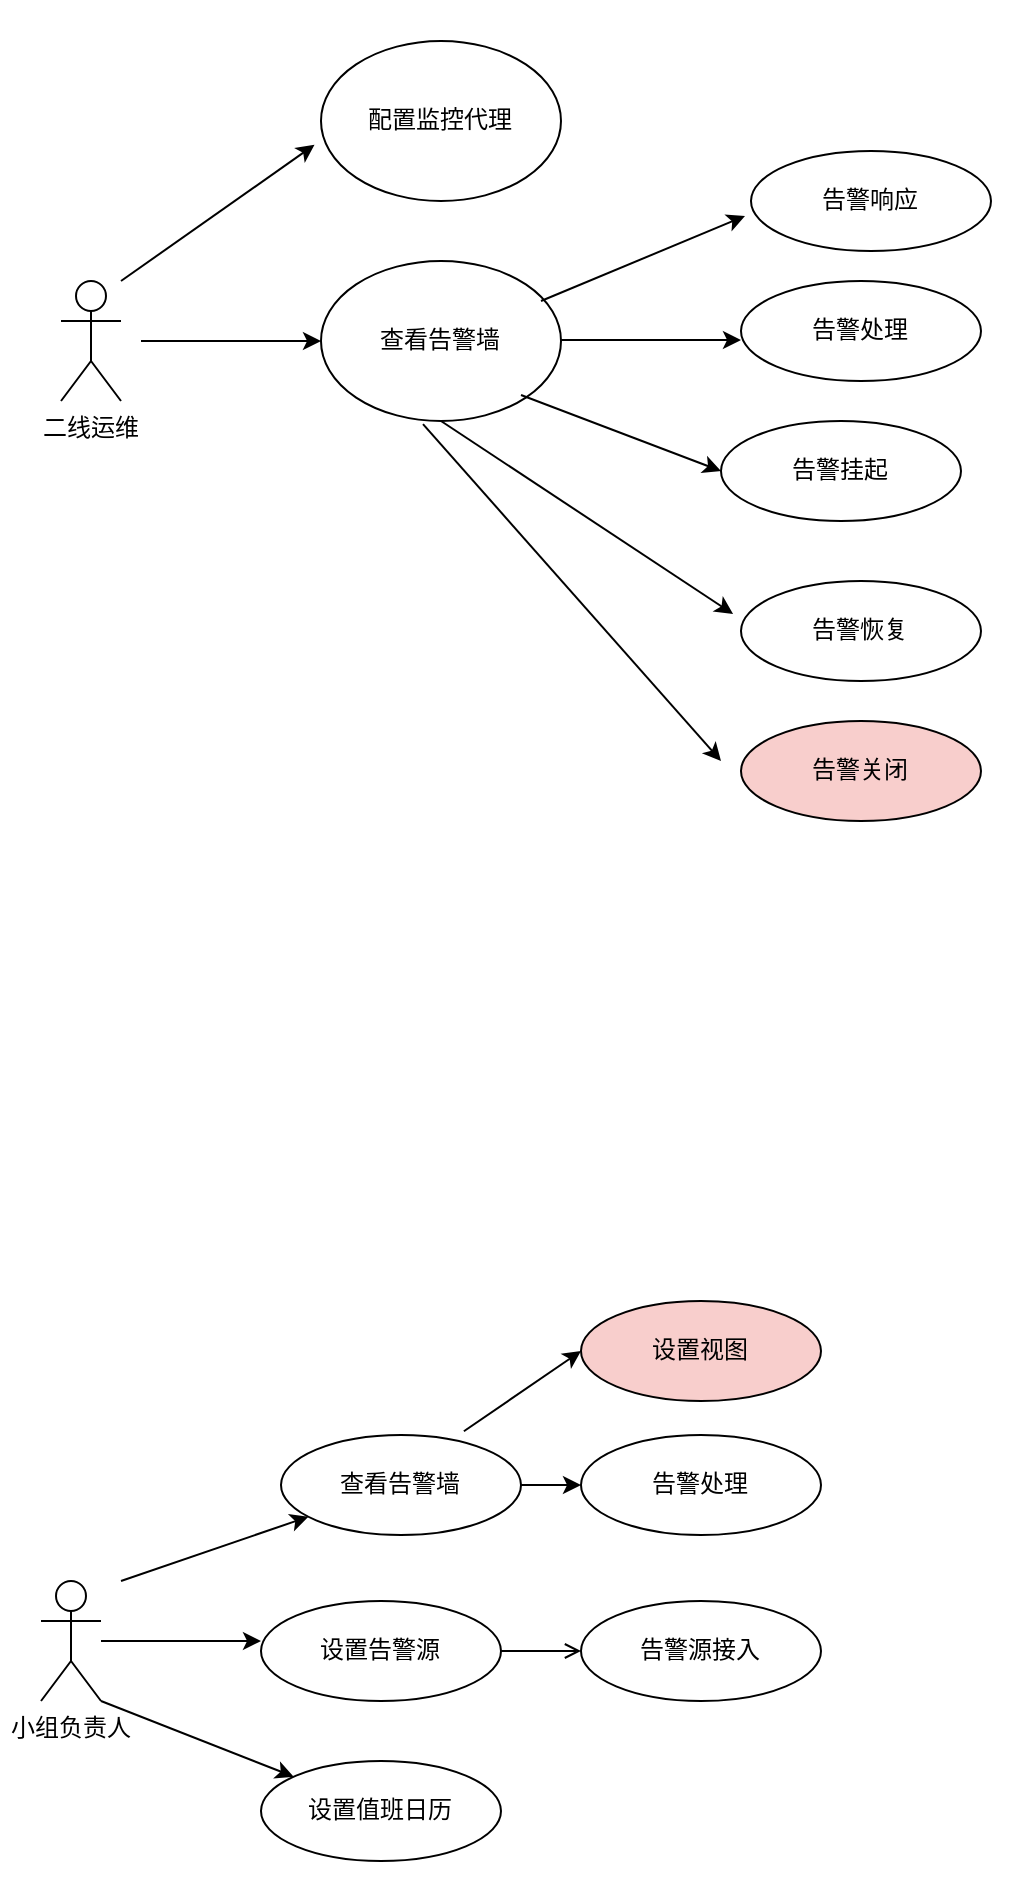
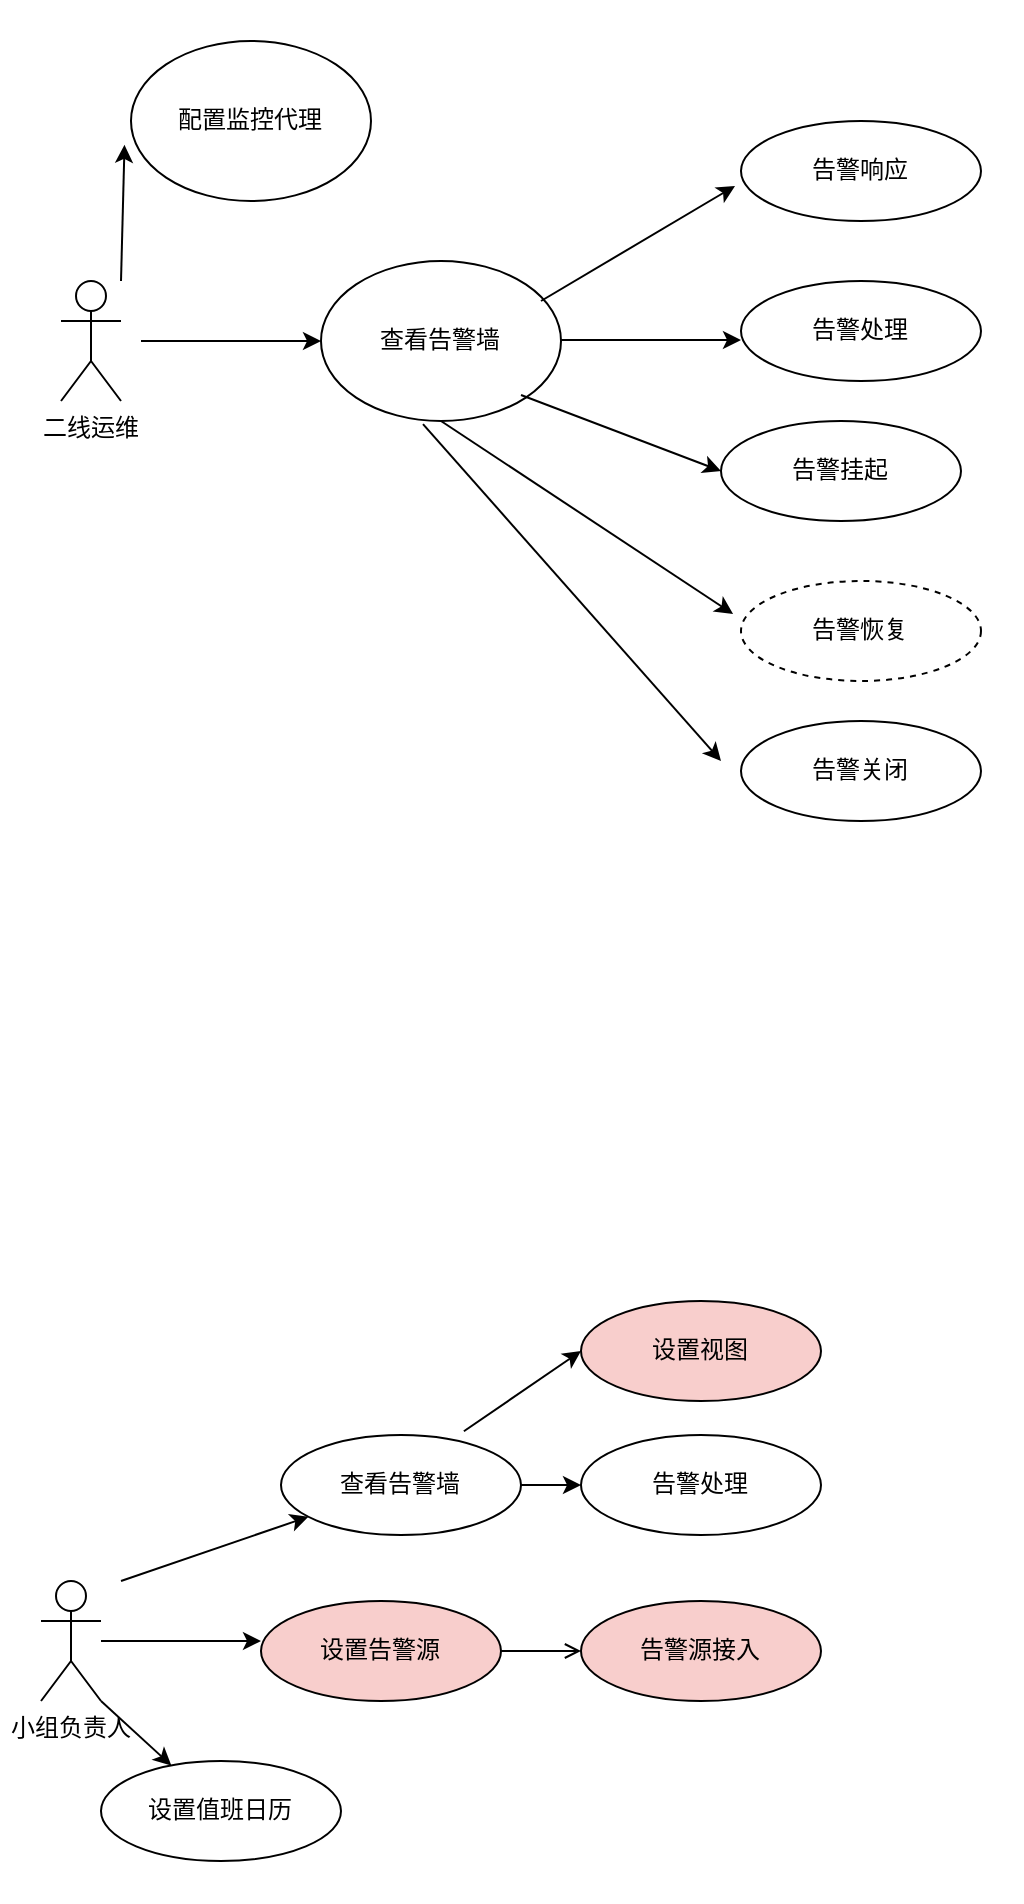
node "配置监控代理": moved (441, 121) -> (251, 121)
node "告警响应": moved (871, 201) -> (861, 171)
node "告警恢复": style solid -> dashed
node "告警关闭": fillcolor #f8cecc -> #ffffff
node "设置告警源": fillcolor #ffffff -> #f8cecc
node "告警源接入": fillcolor #ffffff -> #f8cecc
node "设置值班日历": moved (381, 1811) -> (221, 1811)
